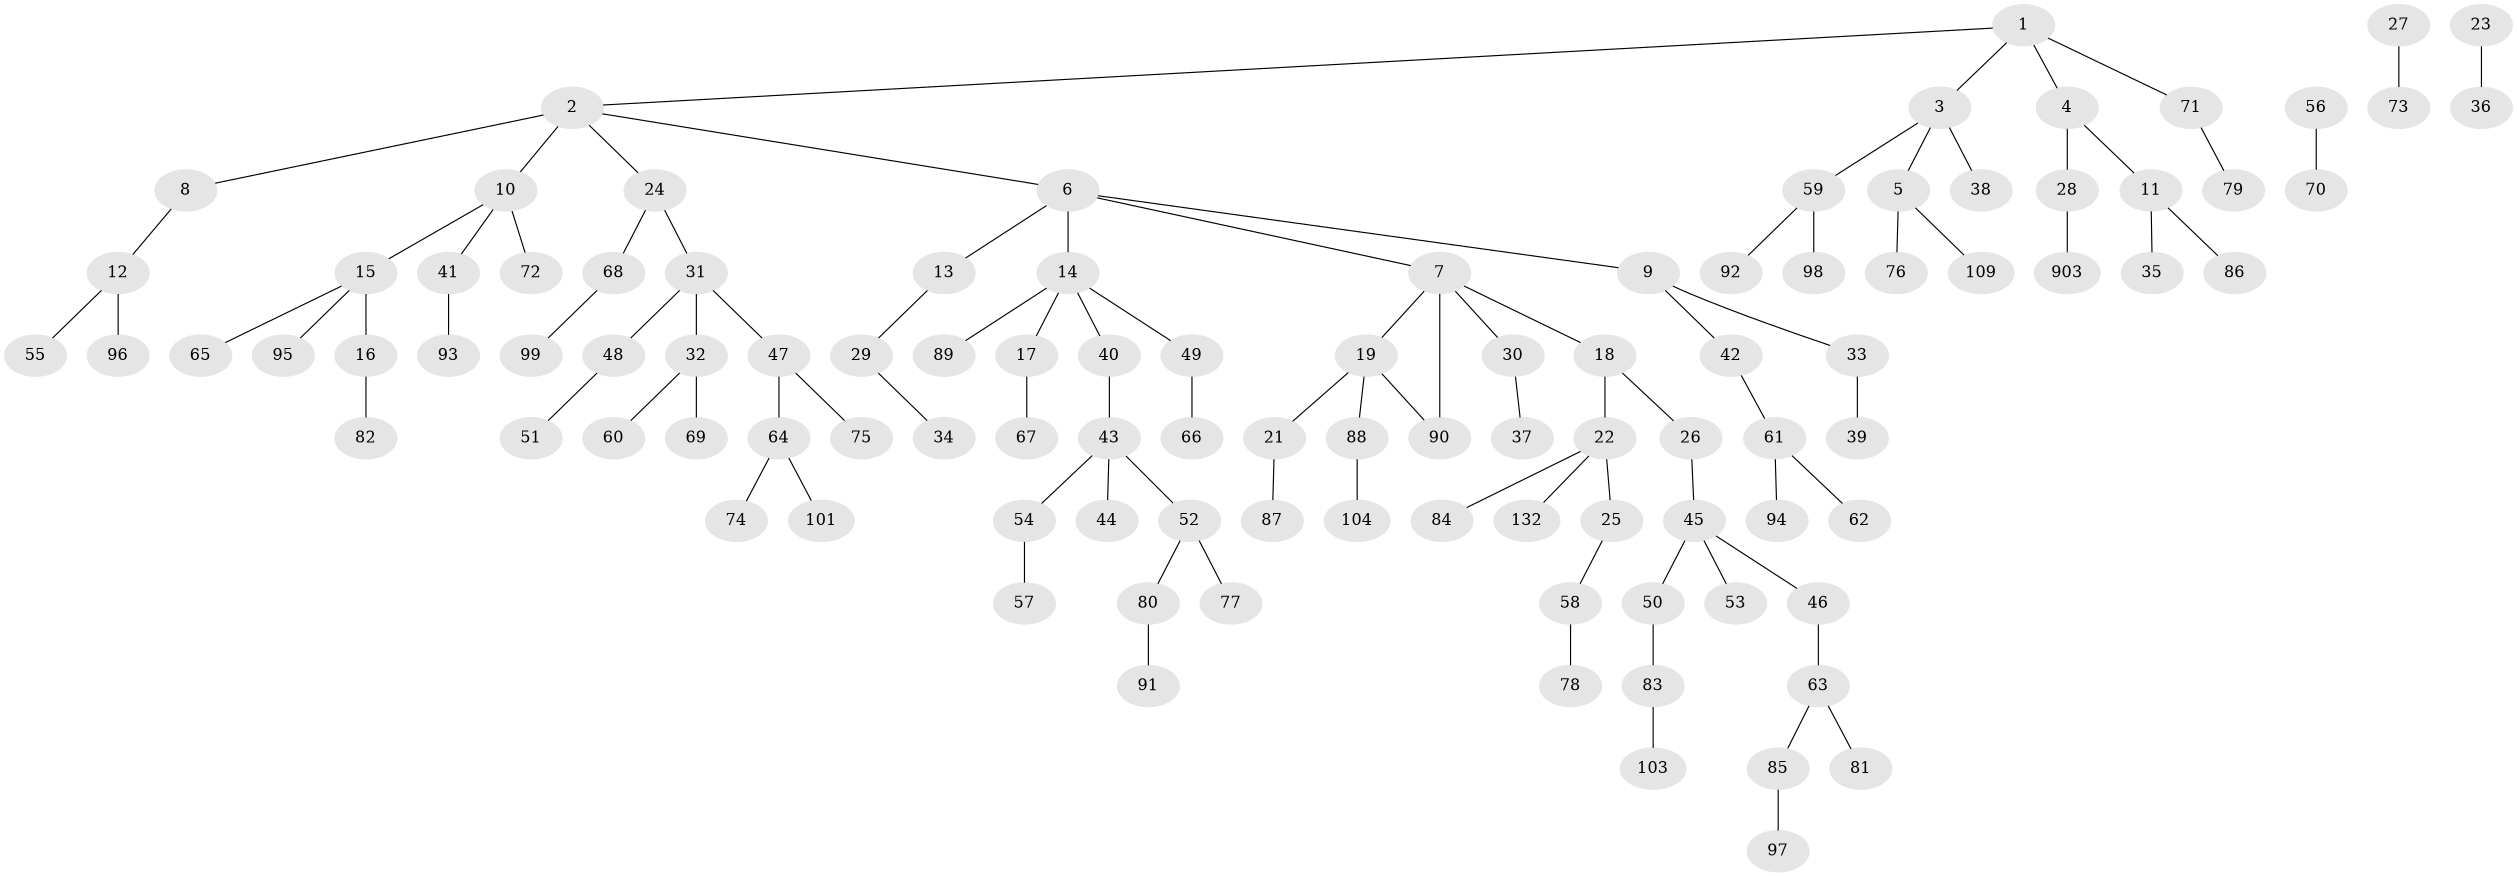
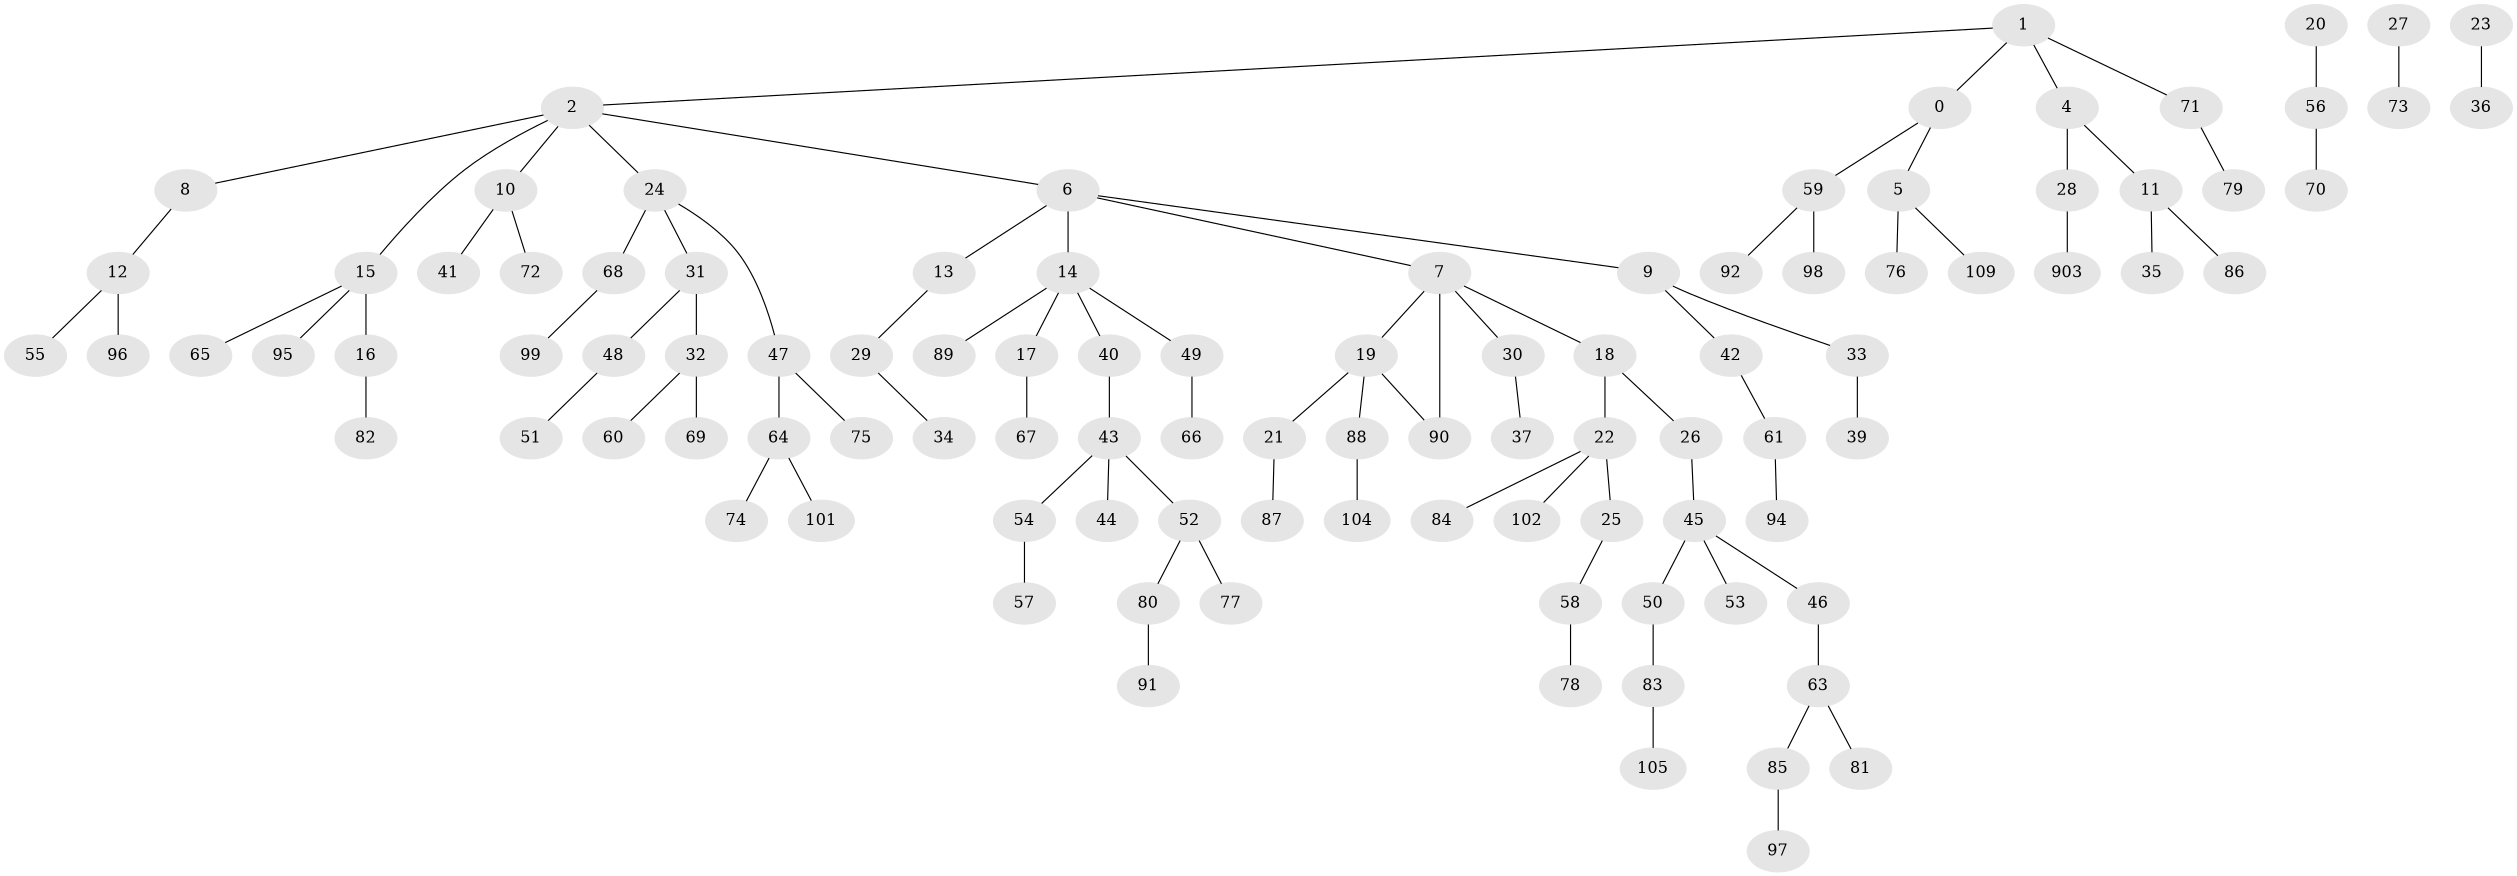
node "20": added
node "3": label "3" -> "0"
node "38": removed
edge "10" -- "15": now "2" -- "15"
edge "31" -- "47": now "24" -- "47"
node "93": removed
node "132": label "132" -> "102"
node "62": removed
node "103": label "103" -> "105"
